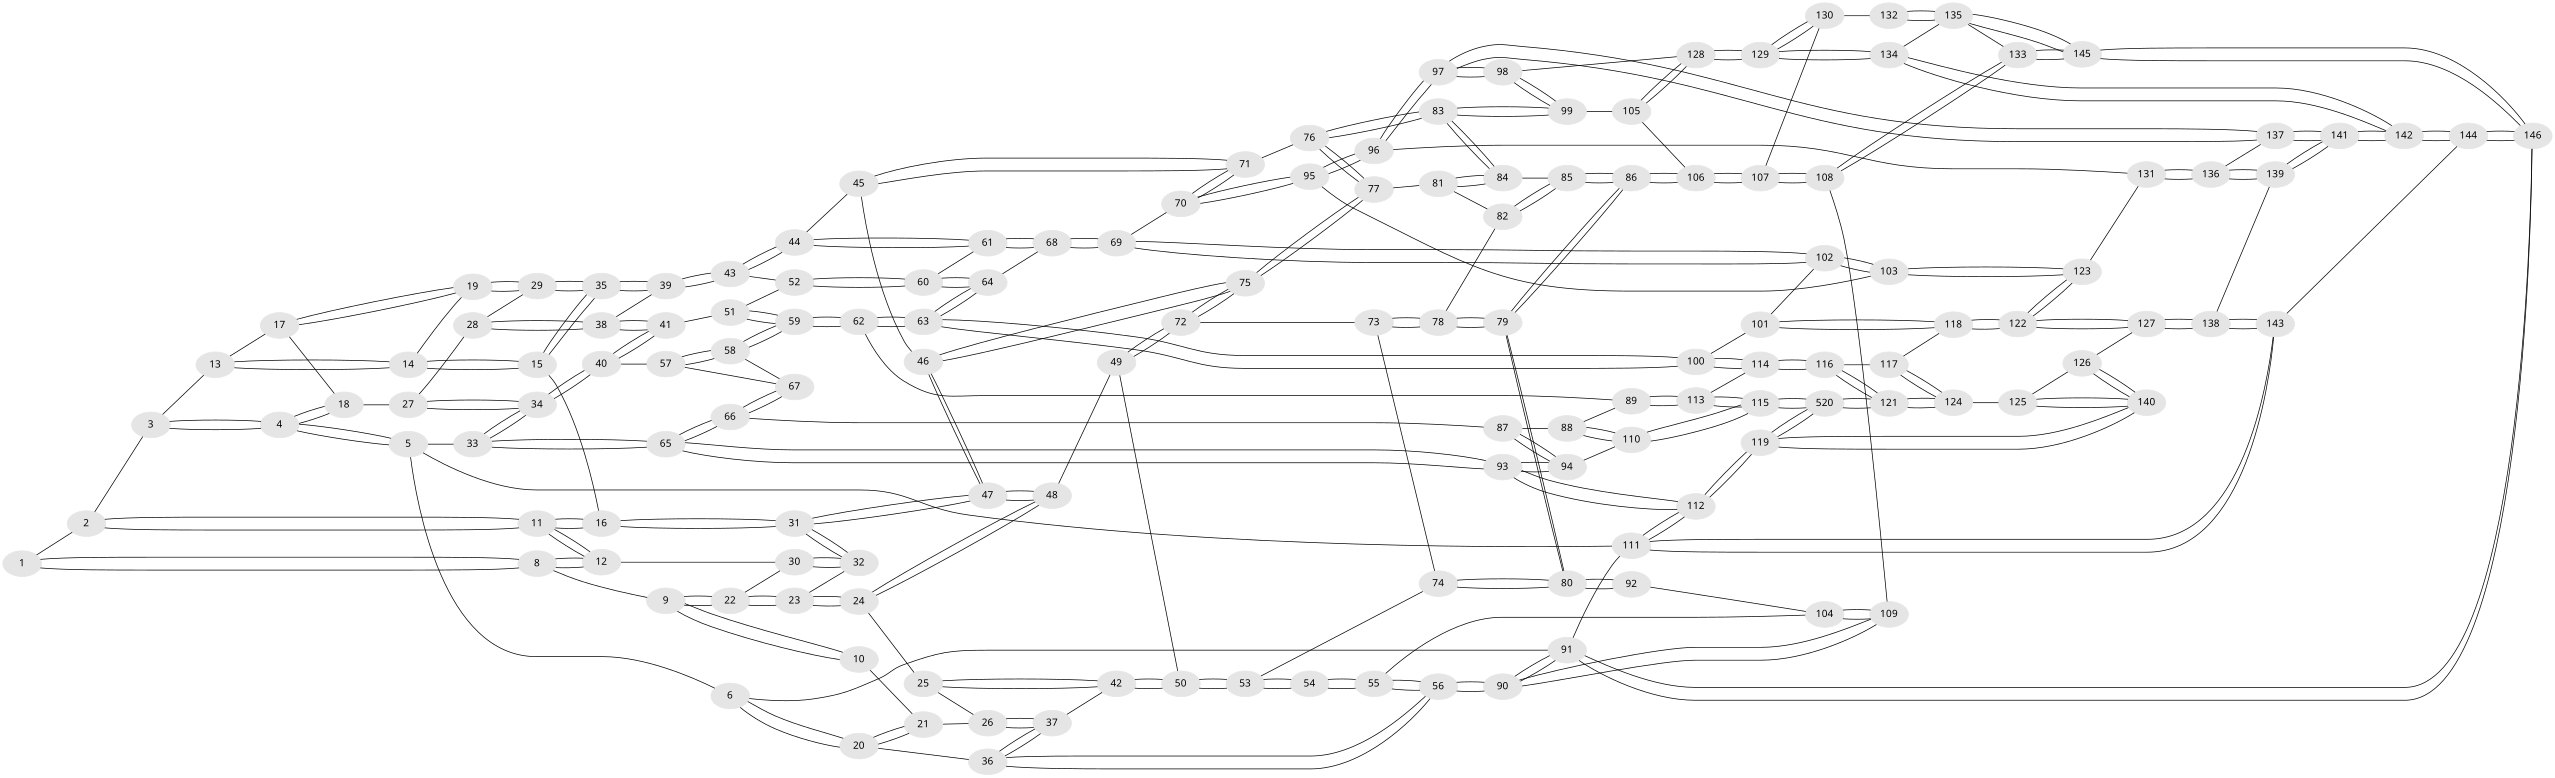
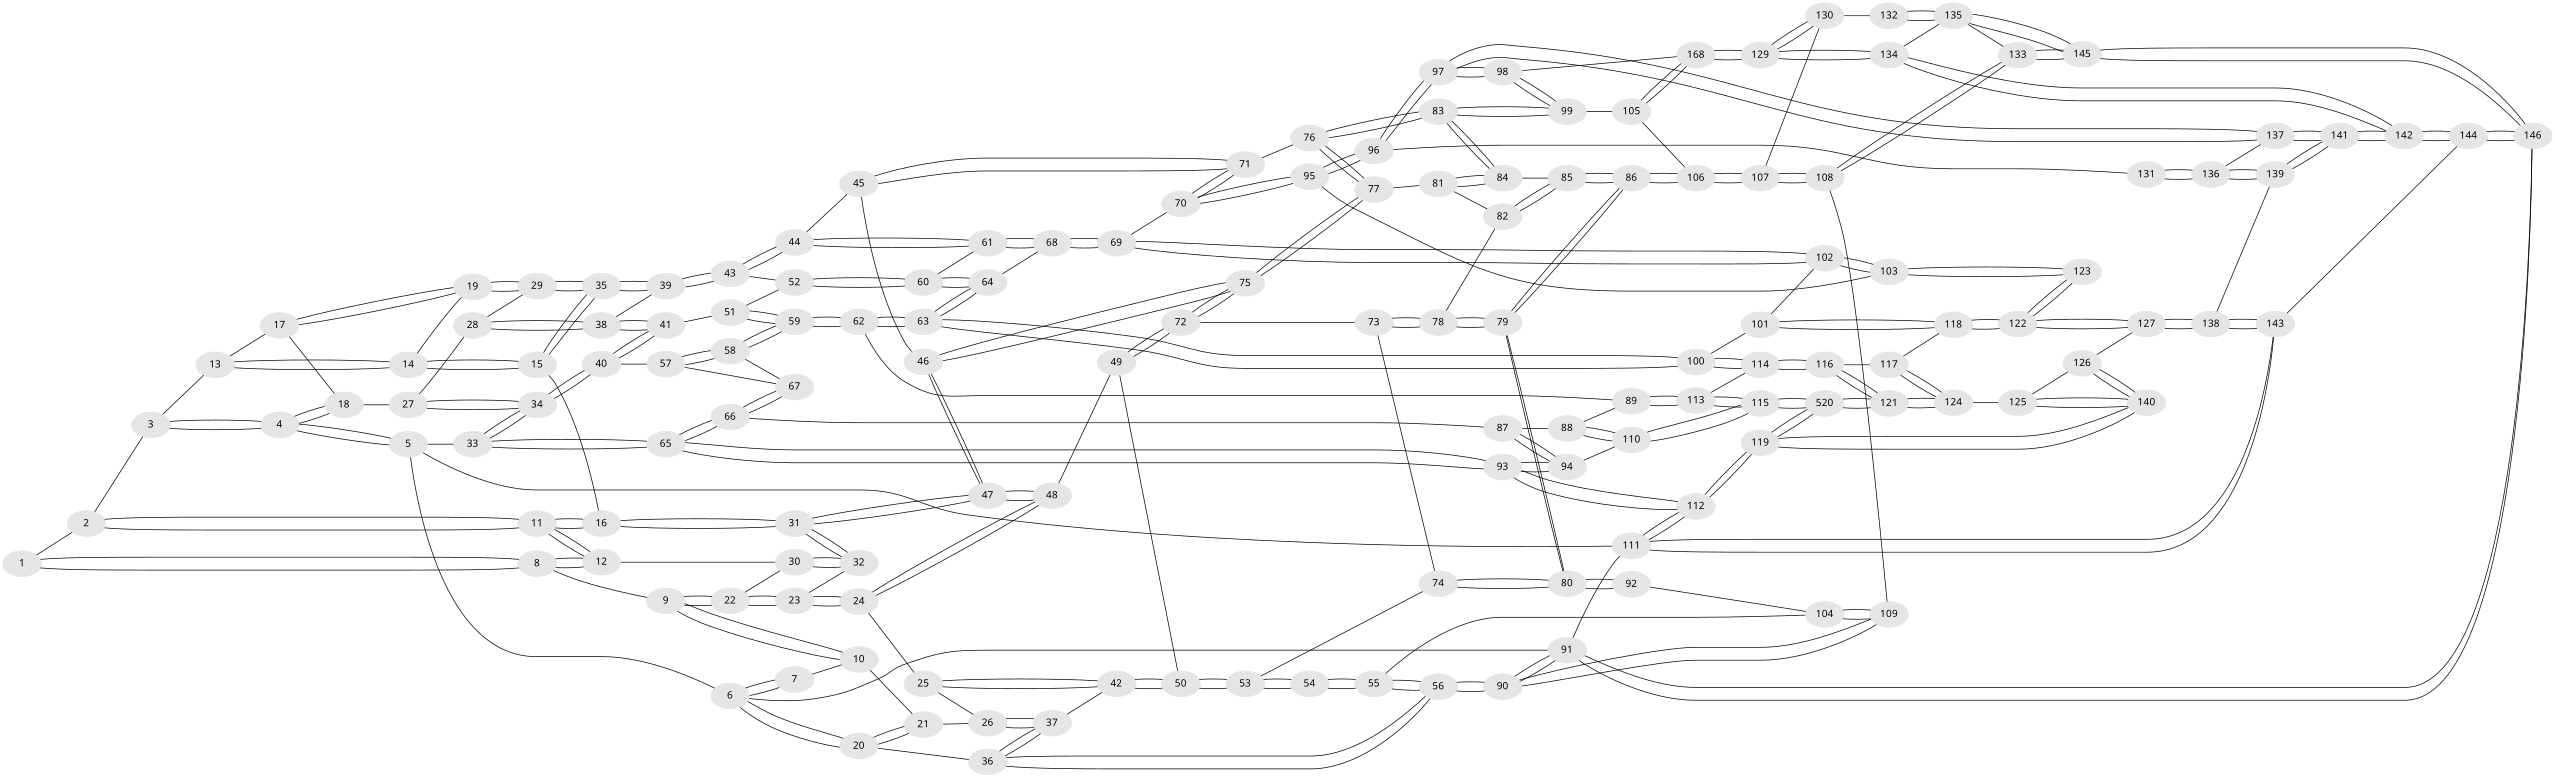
node "128": label "128" -> "168"
edge "131" -- "123": removed
node "7": added
